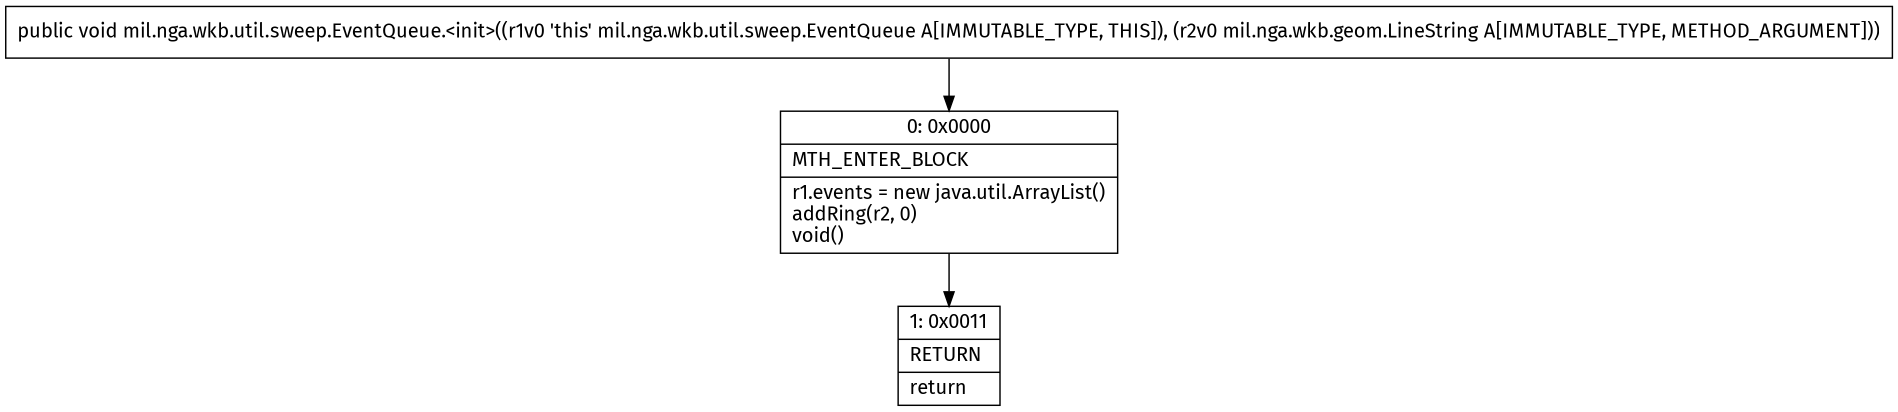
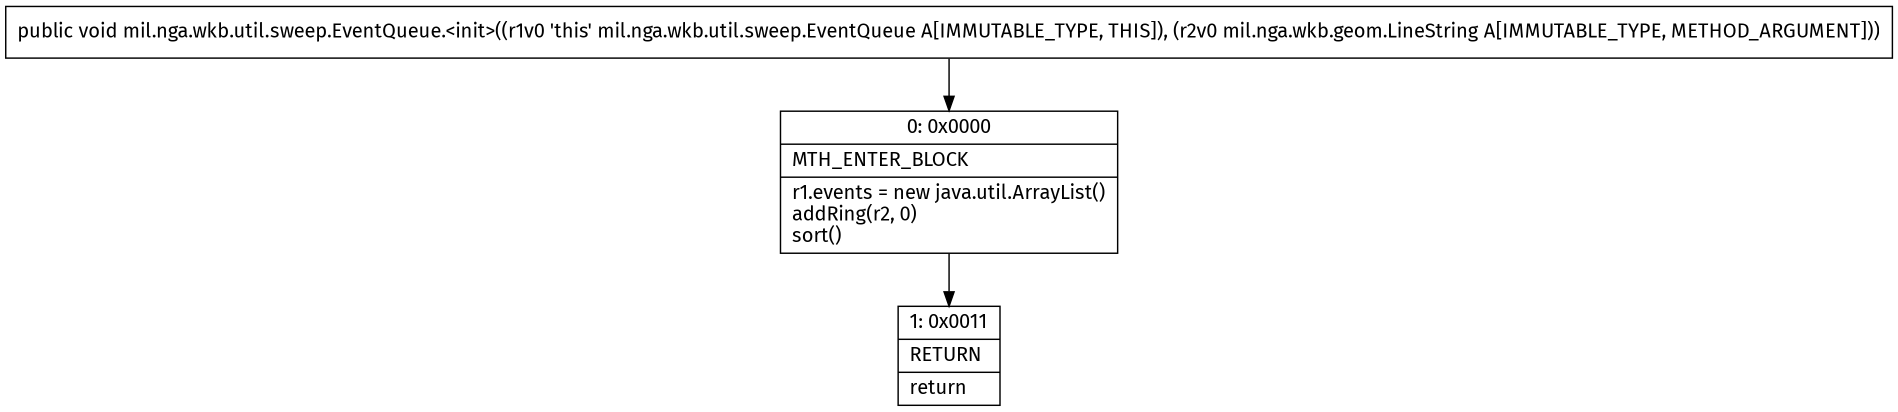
node "0: 0x0000": text "void()" -> "sort()"
